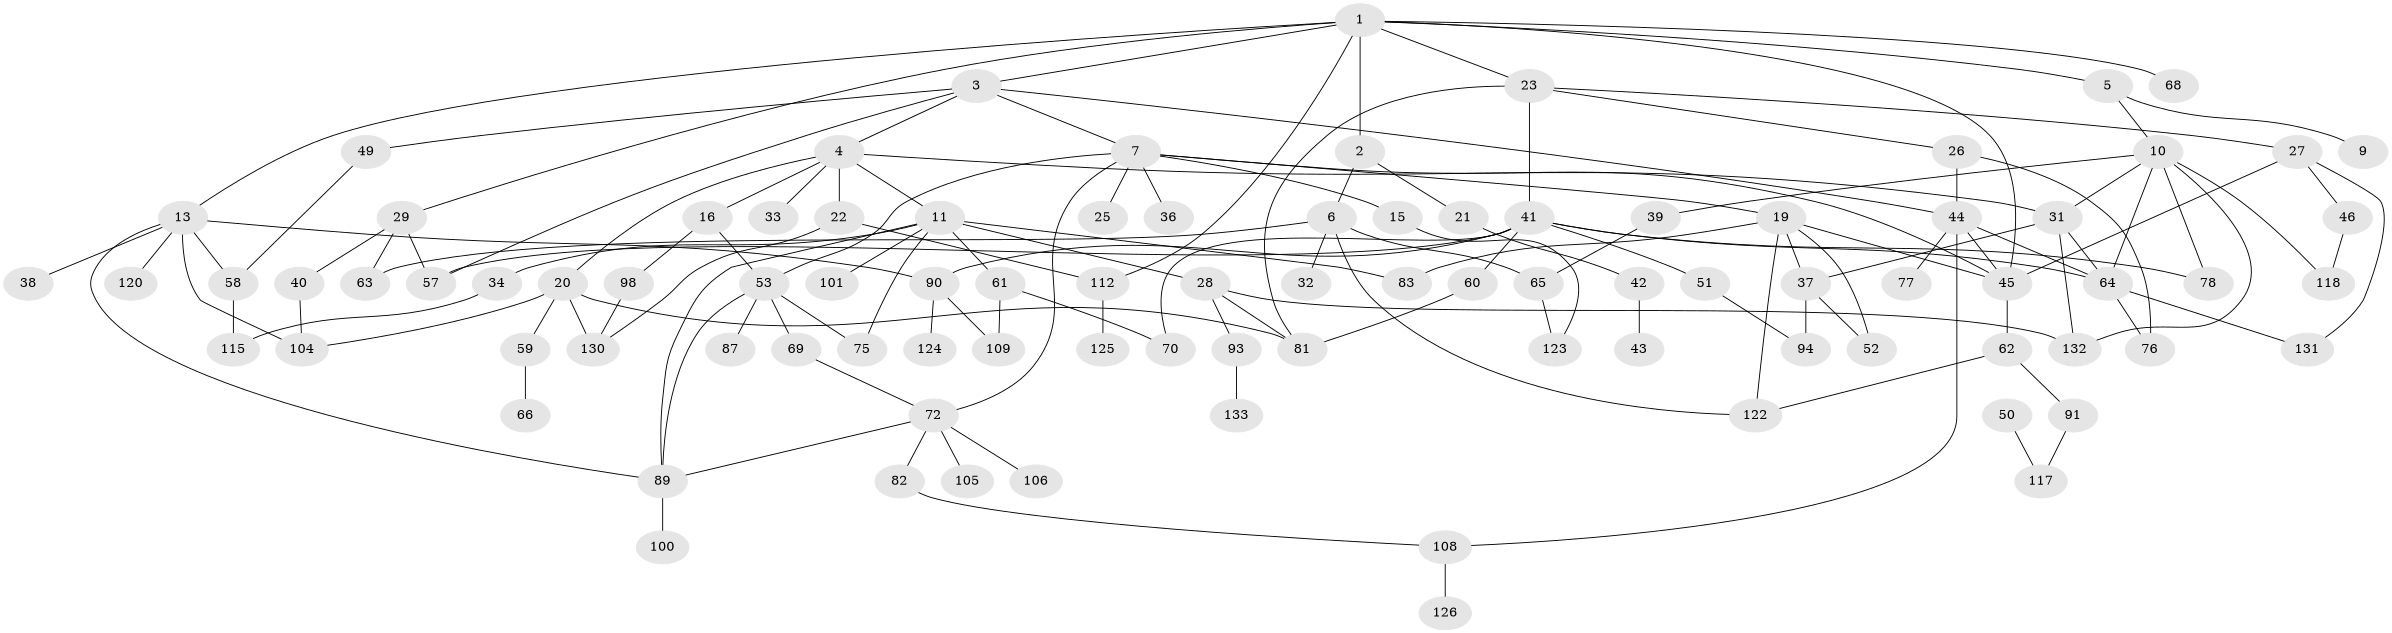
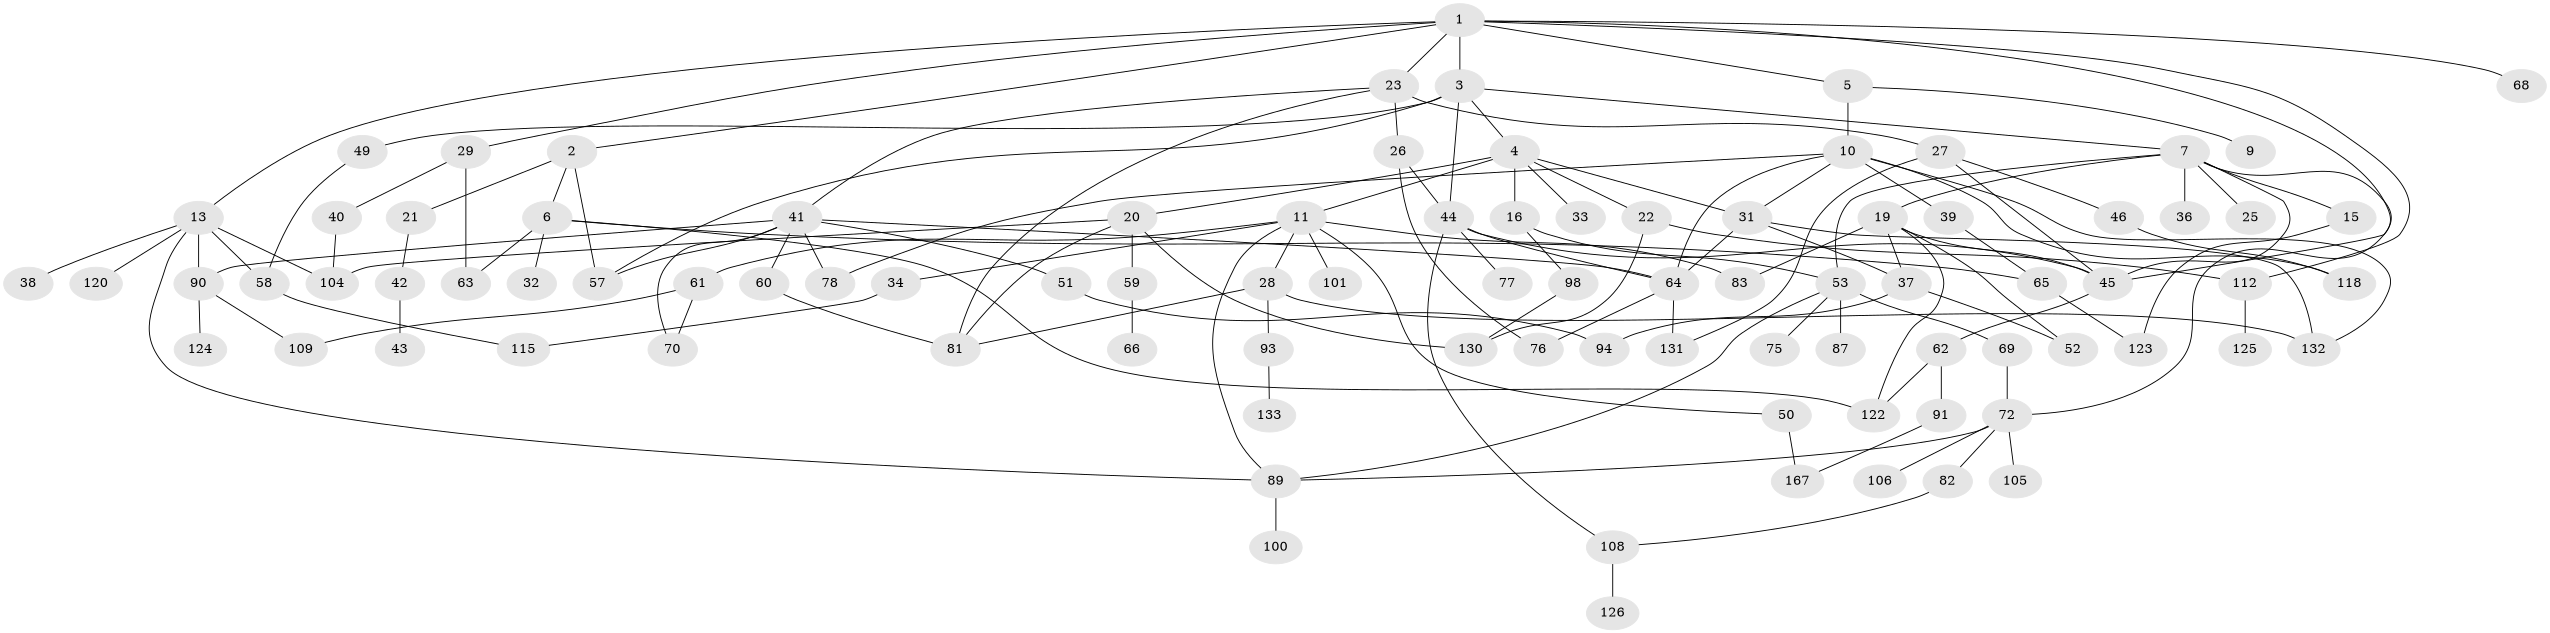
edge "29" -- "57": now "2" -- "57"
edge "11" -- "75": now "11" -- "50"
node "117": label "117" -> "167"
